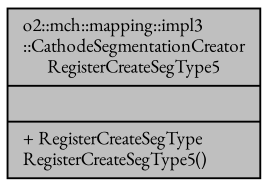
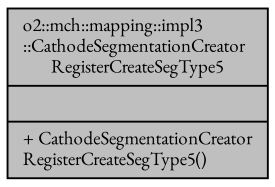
node "o2::mch::mapping::impl3": text "+ RegisterCreateSegType" -> "+ CathodeSegmentationCreator"
